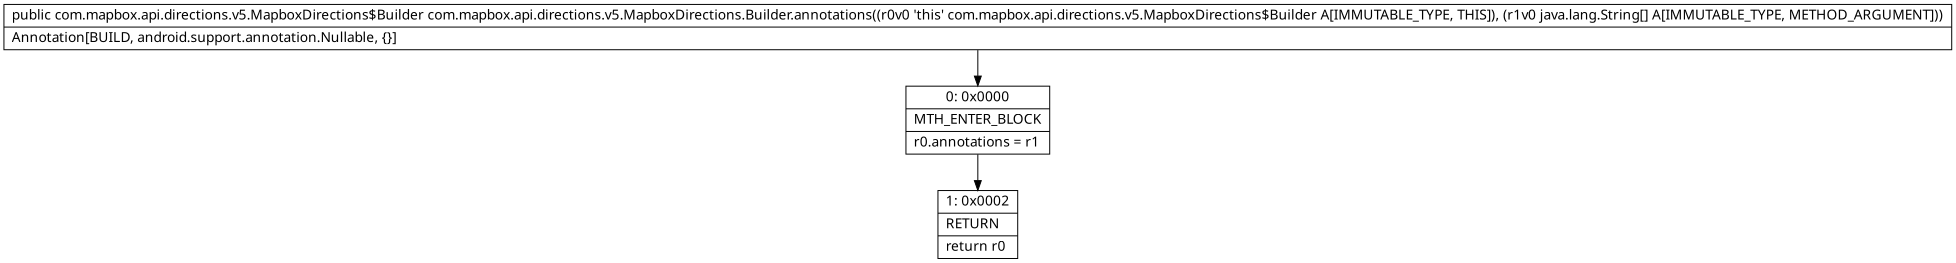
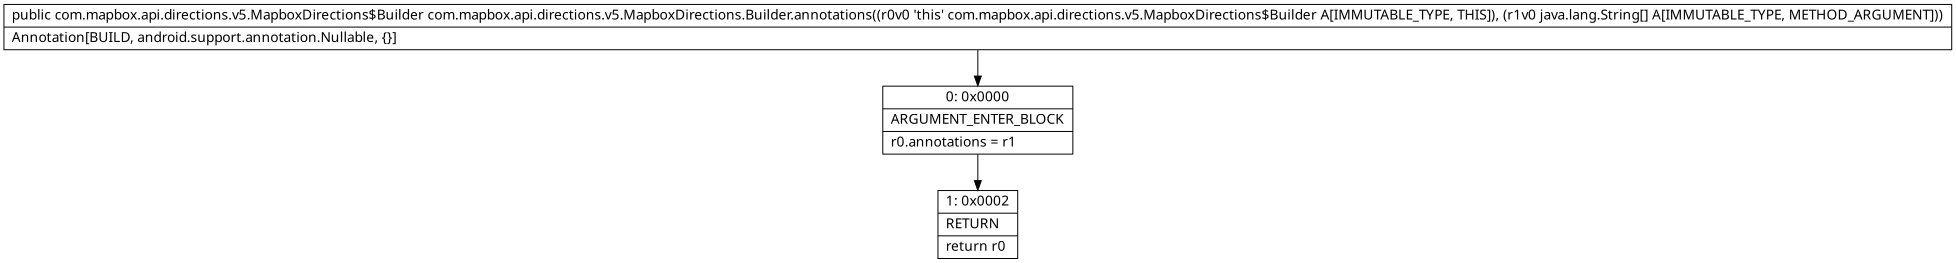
node "0: 0x0000": text "MTH_ENTER_BLOCK" -> "ARGUMENT_ENTER_BLOCK"
